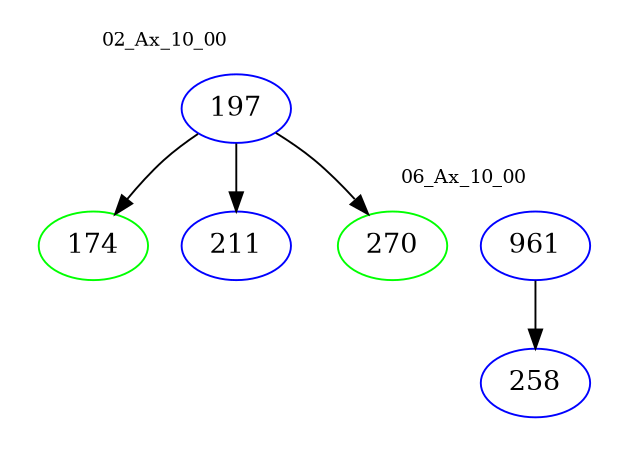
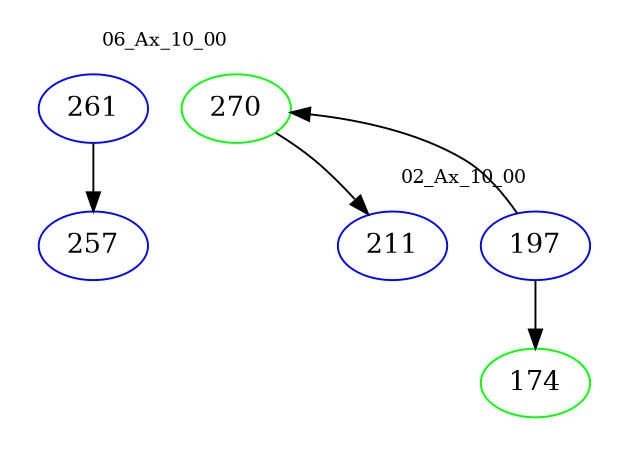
edge "197" -> "211": now "270" -> "211"
node "961": label "961" -> "261"
node "258": label "258" -> "257"
